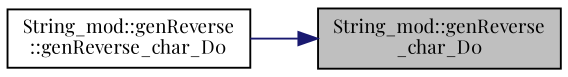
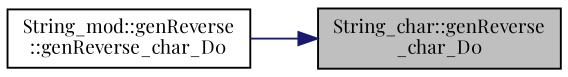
node "String_mod::genReverse _char_D0": label "String_mod::genReverse _char_D0" -> "String_char::genReverse _char_D0"
